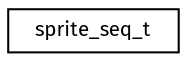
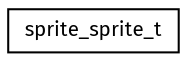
node "sprite_seq_t": label "sprite_seq_t" -> "sprite_sprite_t"
